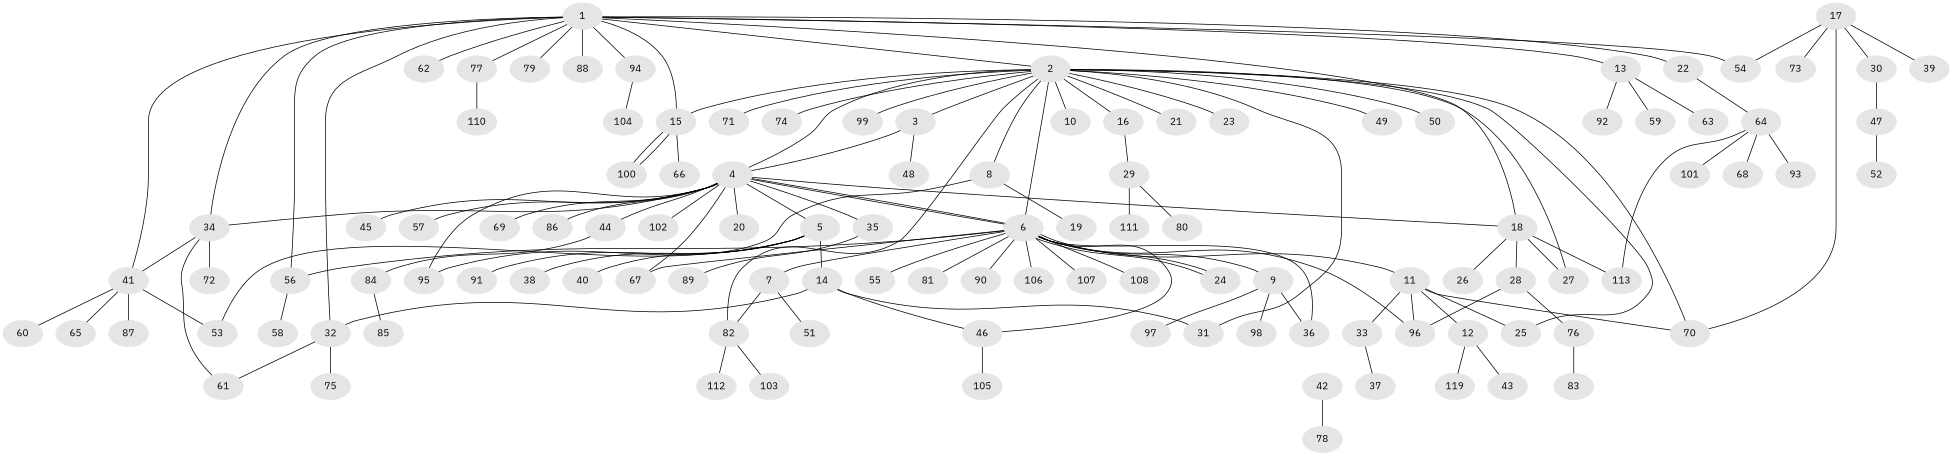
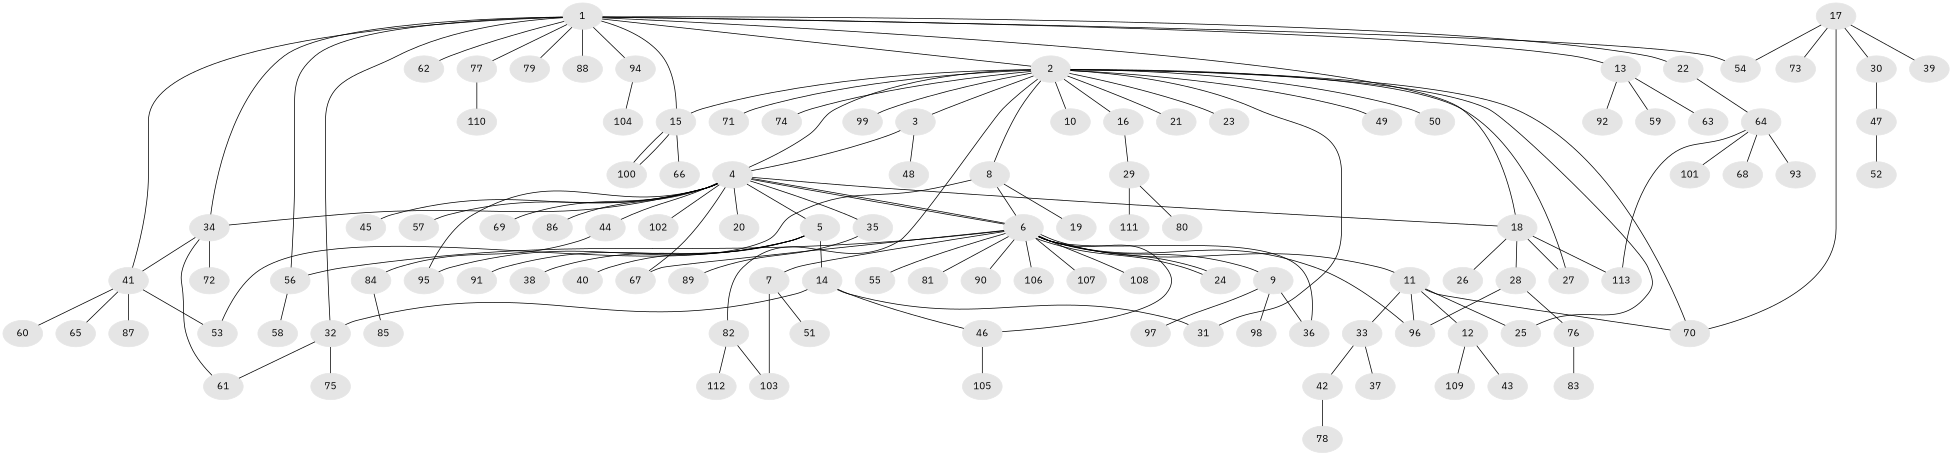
edge "2" -- "6": now "8" -- "6"
edge "7" -- "82": now "7" -- "103"
edge "33" -- "42": added
node "119": label "119" -> "109"
